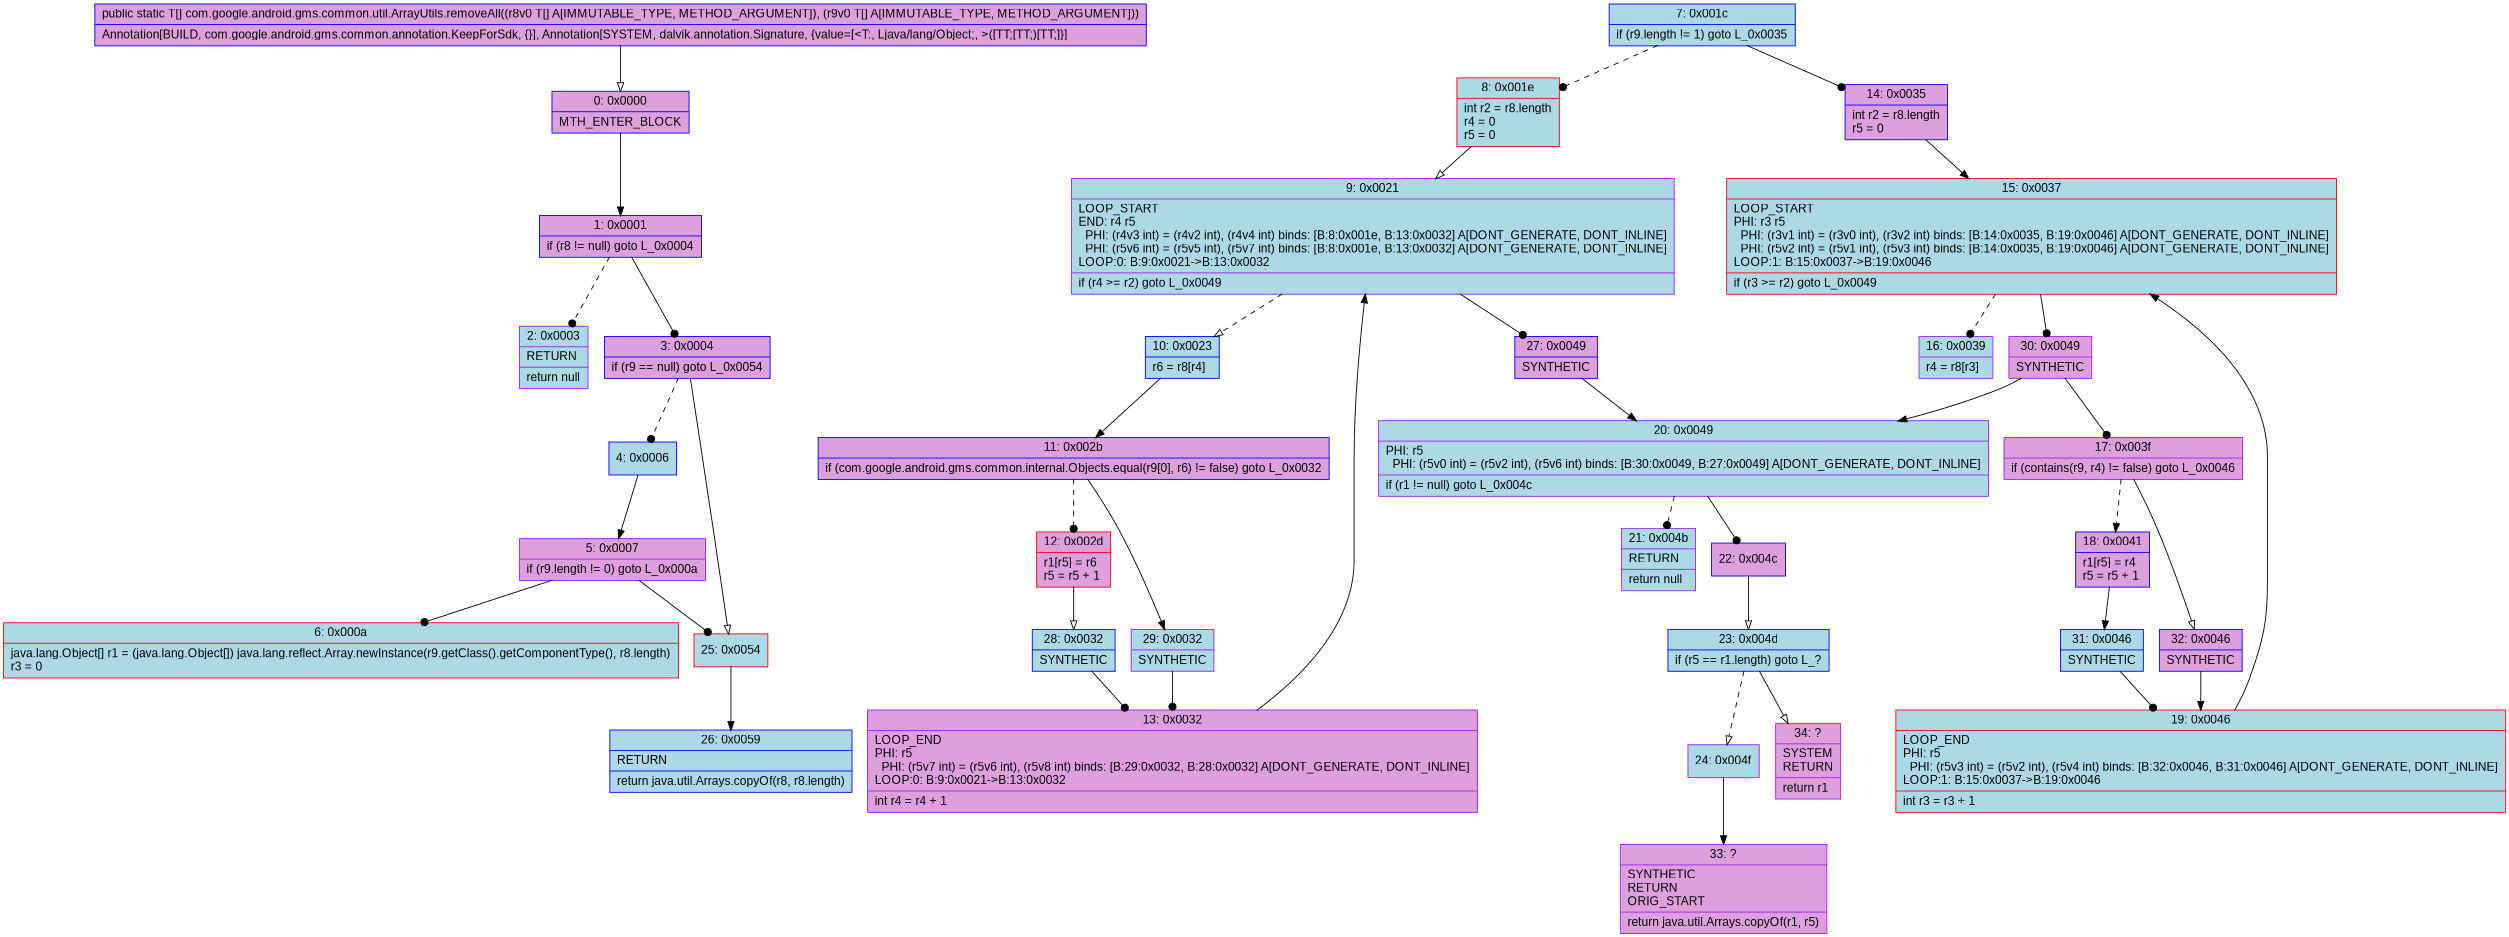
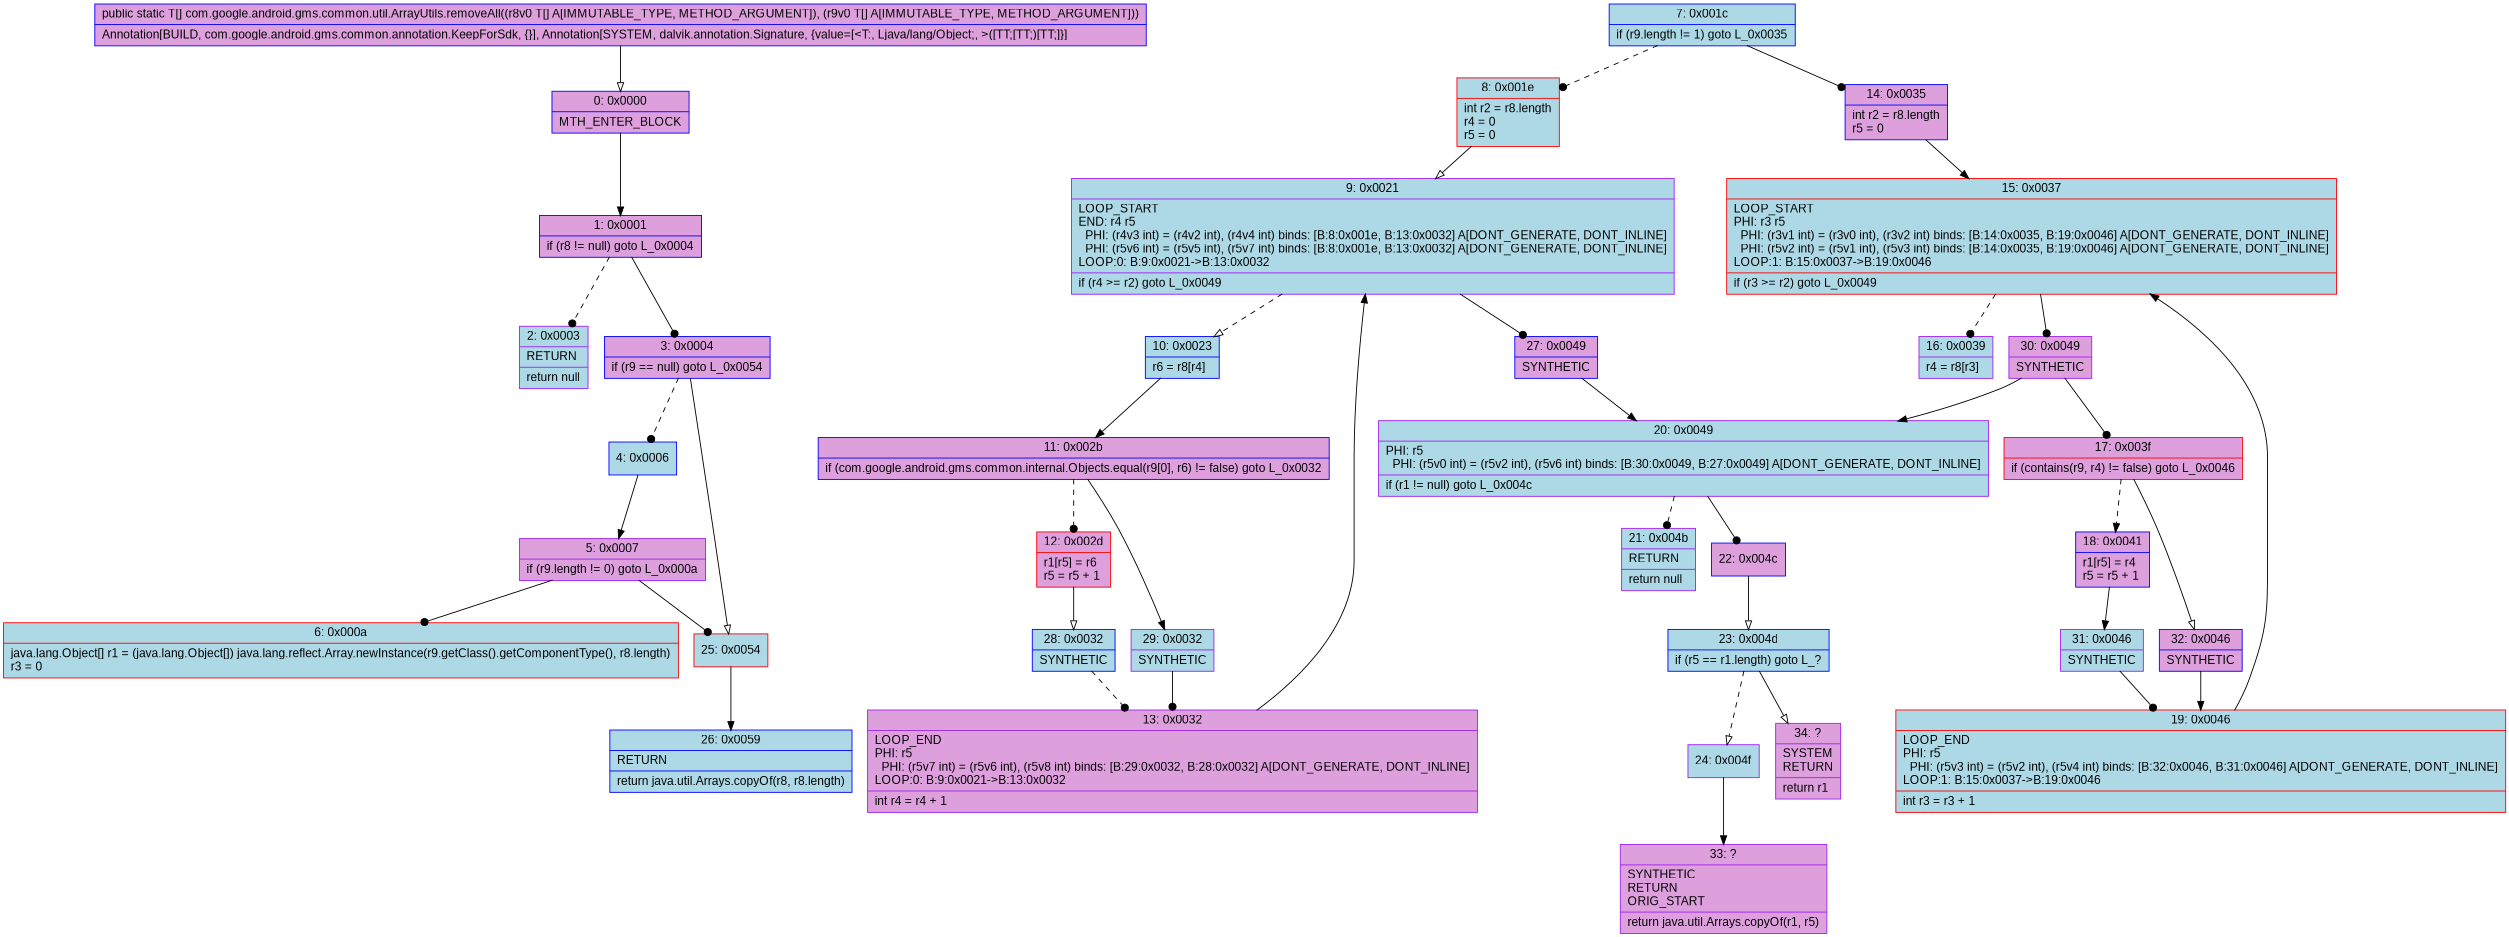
node "17: 0x003f": color purple -> red
node "31: 0x0046": color blue -> purple
edge "28: 0x0032" -> "13: 0x0032": style solid -> dashed
